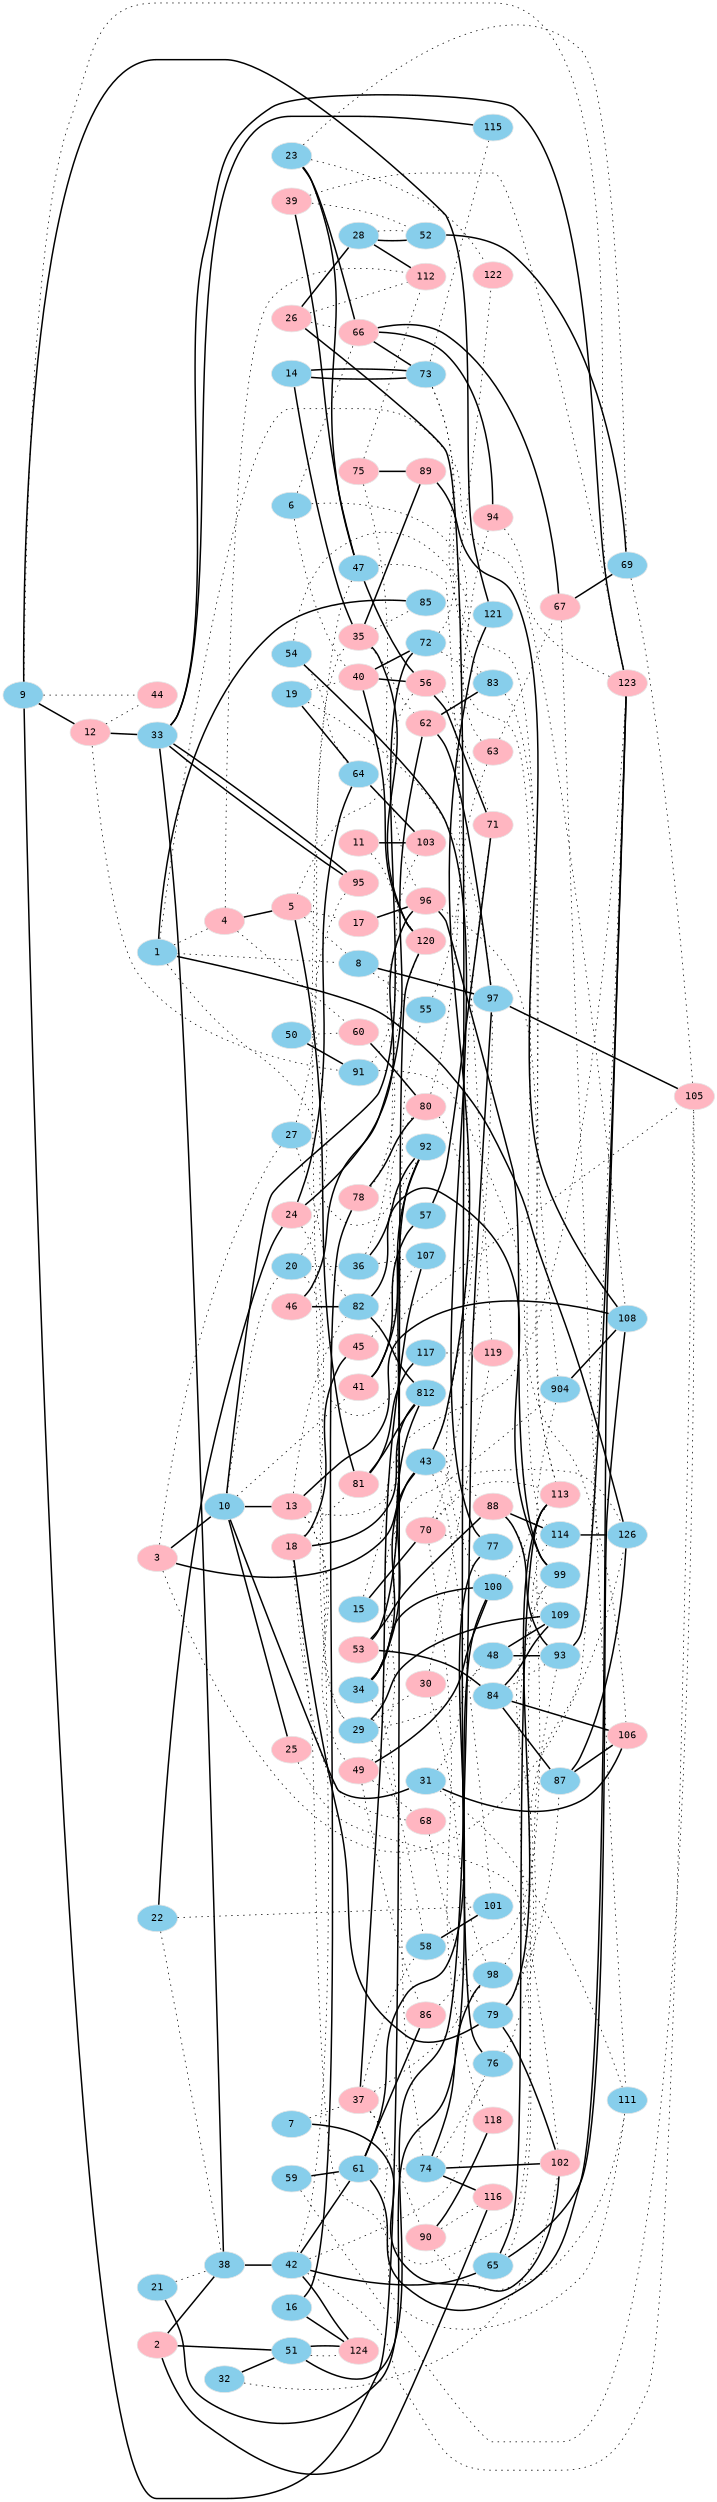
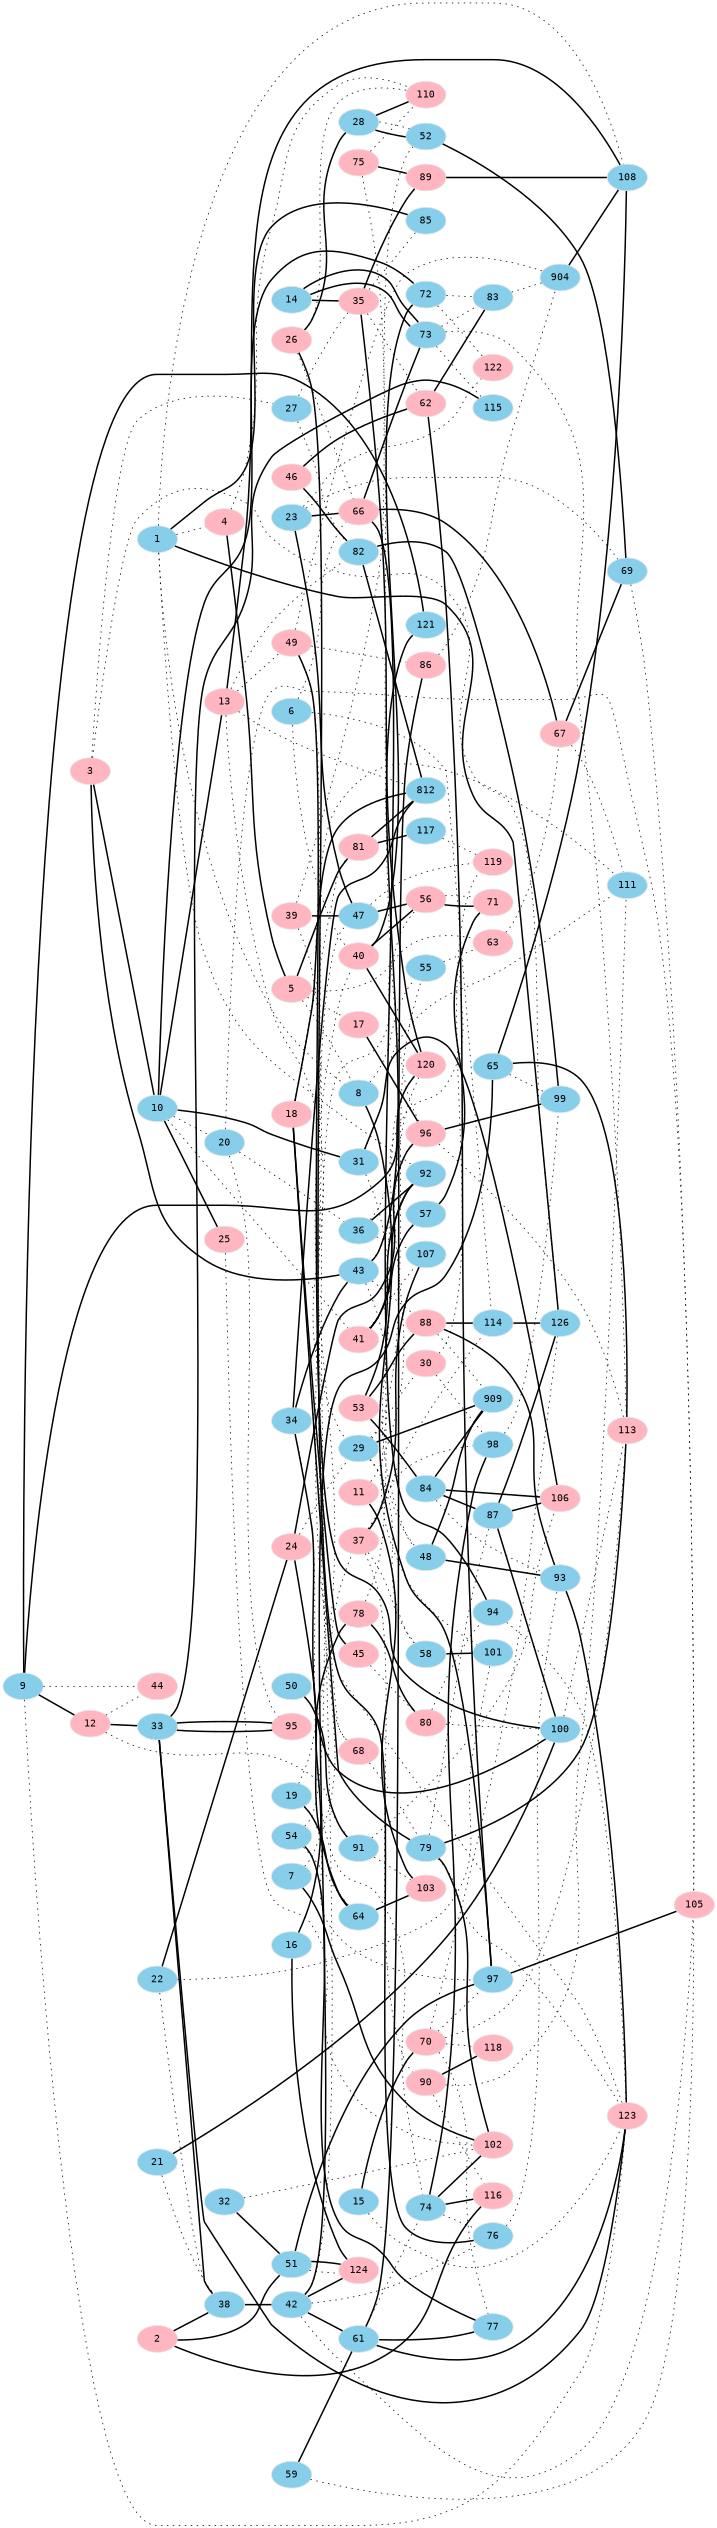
node "112": label "112" -> "110"
node "94": fillcolor lightpink -> skyblue
node "60": removed
edge "87" -- "100": added
node "109": label "109" -> "909"
